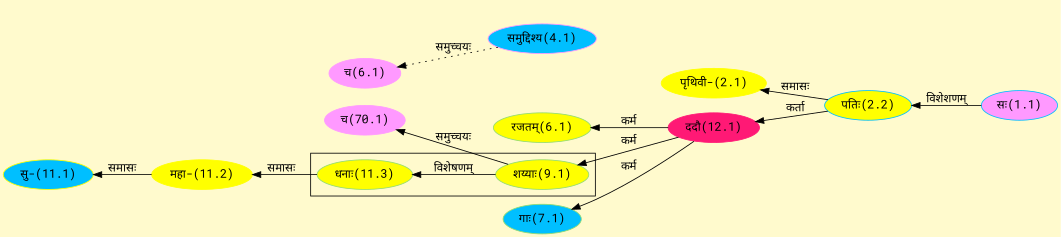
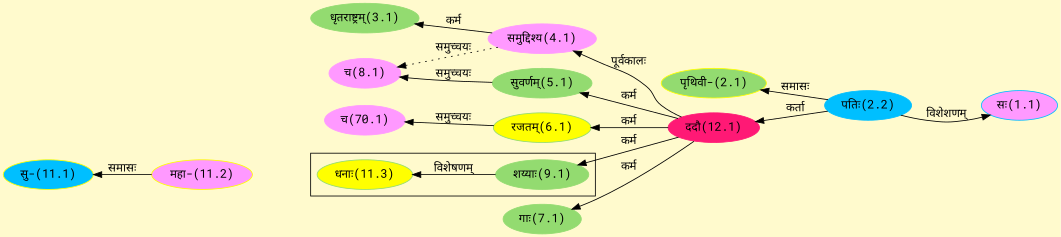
node "धृतराष्ट्रम्(3.1)": added
node "समुद्दिश्य(4.1)": fillcolor #00bfff -> #ff99ff
node "च(6.1)": label "च(6.1)" -> "च(8.1)"
edge "ददौ(12.1)" -> "समुद्दिश्य(4.1)": added, label "पूर्वकालः"
node "सुवर्णम्(5.1)": added
node "पृथिवी-(2.1)": fillcolor #ffff00 -> #93db70
node "पतिः(2.2)": fillcolor #ffff00 -> #00bfff
edge "सः(1.1)" -> "पतिः(2.2)": reversed
edge "शय्याः(9.1)" -> "च(70.1)": now "रजतम्(6.1)" -> "च(70.1)"
node "महा-(11.2)": fillcolor #ffff00 -> #ff99ff
edge "धनाः(11.3)" -> "महा-(11.2)": removed, label "समासः"
node "शय्याः(9.1)": fillcolor #ffff00 -> #93db70
node "गाः(7.1)": fillcolor #00bfff -> #93db70
